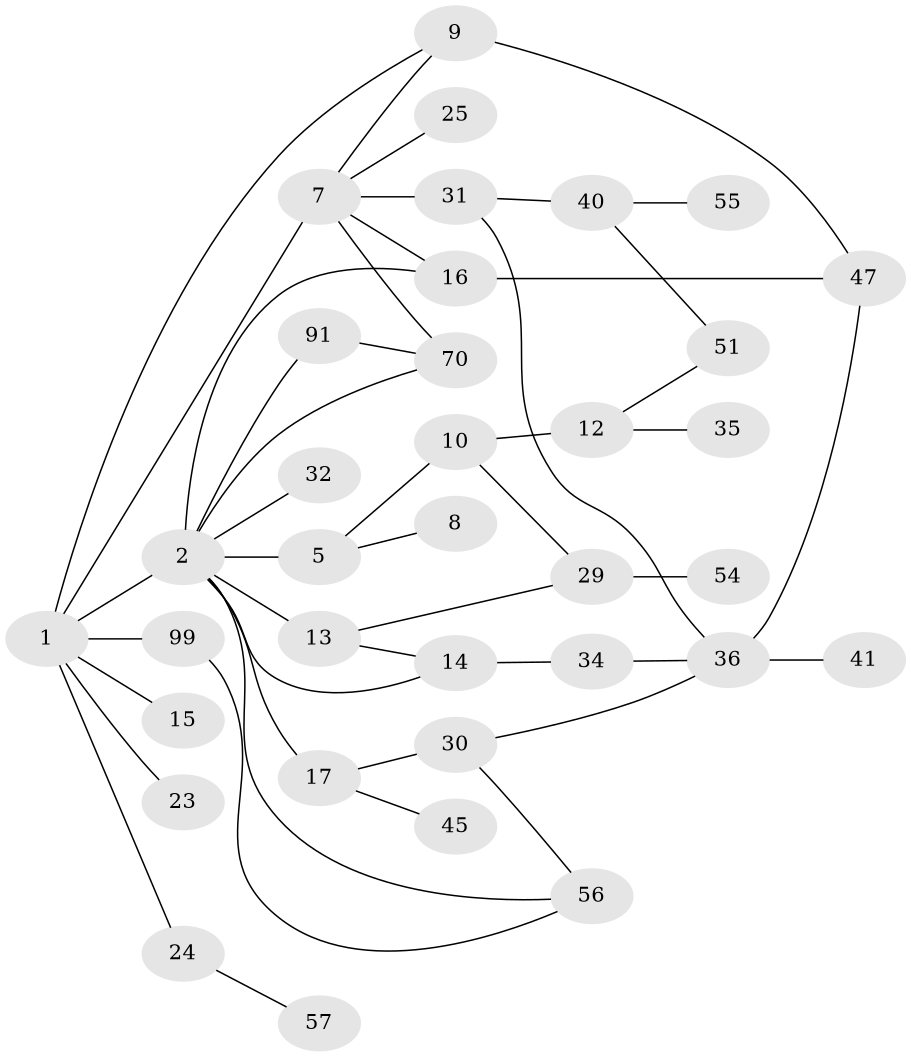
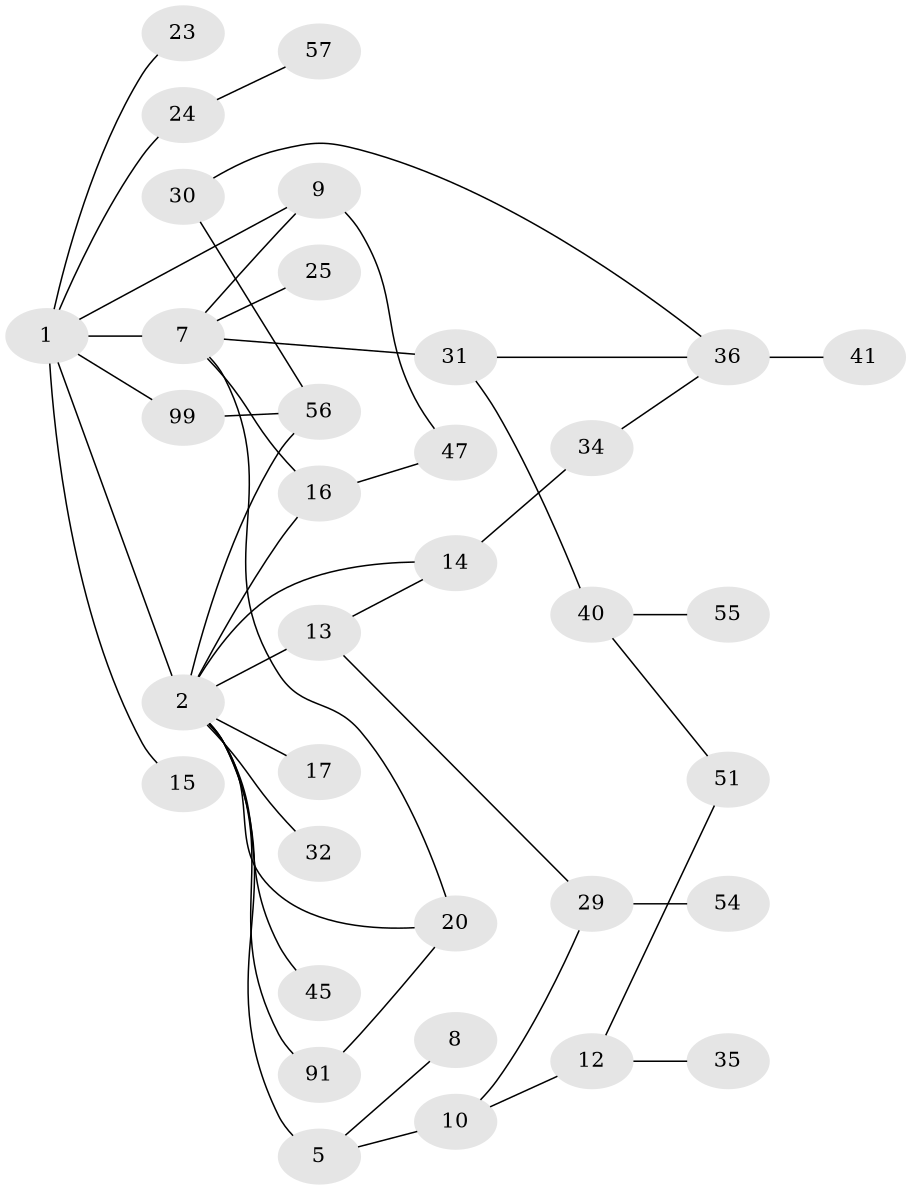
node "70": label "70" -> "20"
edge "47" -- "36": removed
edge "30" -- "17": removed
edge "17" -- "45": now "2" -- "45"
